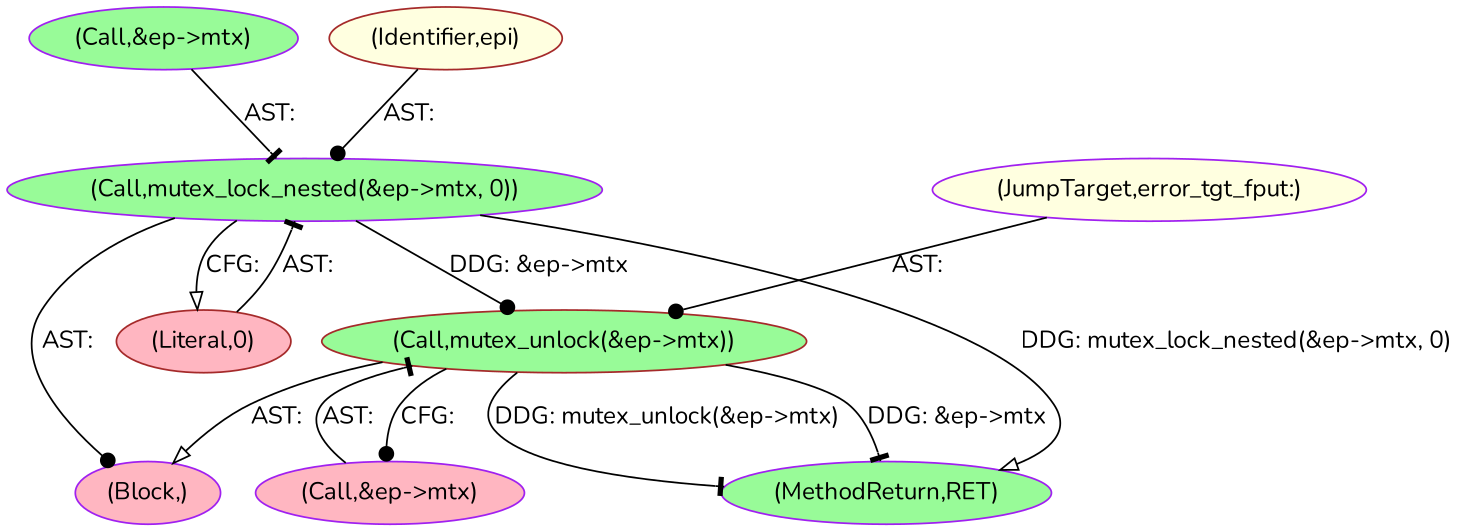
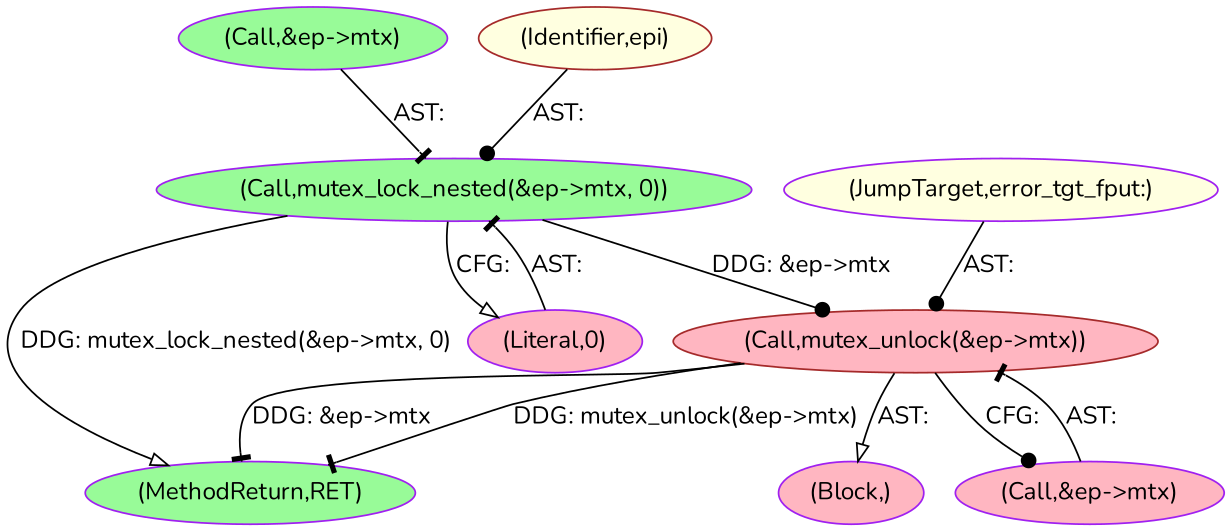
edge "(Call,mutex_lock_nested(&ep->mtx, 0))" -> "(Block,)": removed, label "AST:"
node "(Literal,0)": color brown -> purple
node "(Call,mutex_unlock(&ep->mtx))": fillcolor palegreen -> lightpink
